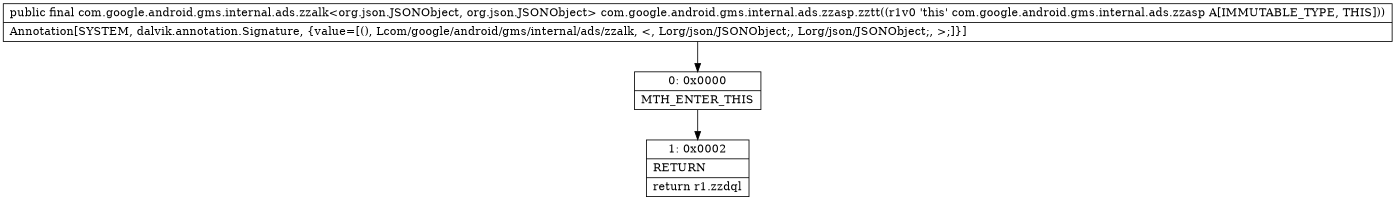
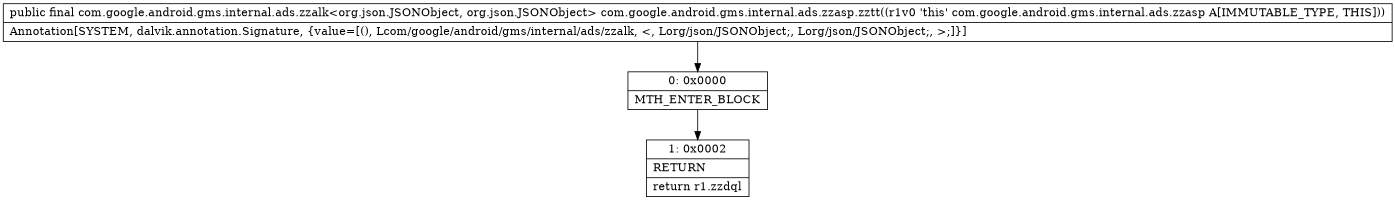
node "0: 0x0000": text "MTH_ENTER_THIS" -> "MTH_ENTER_BLOCK"
